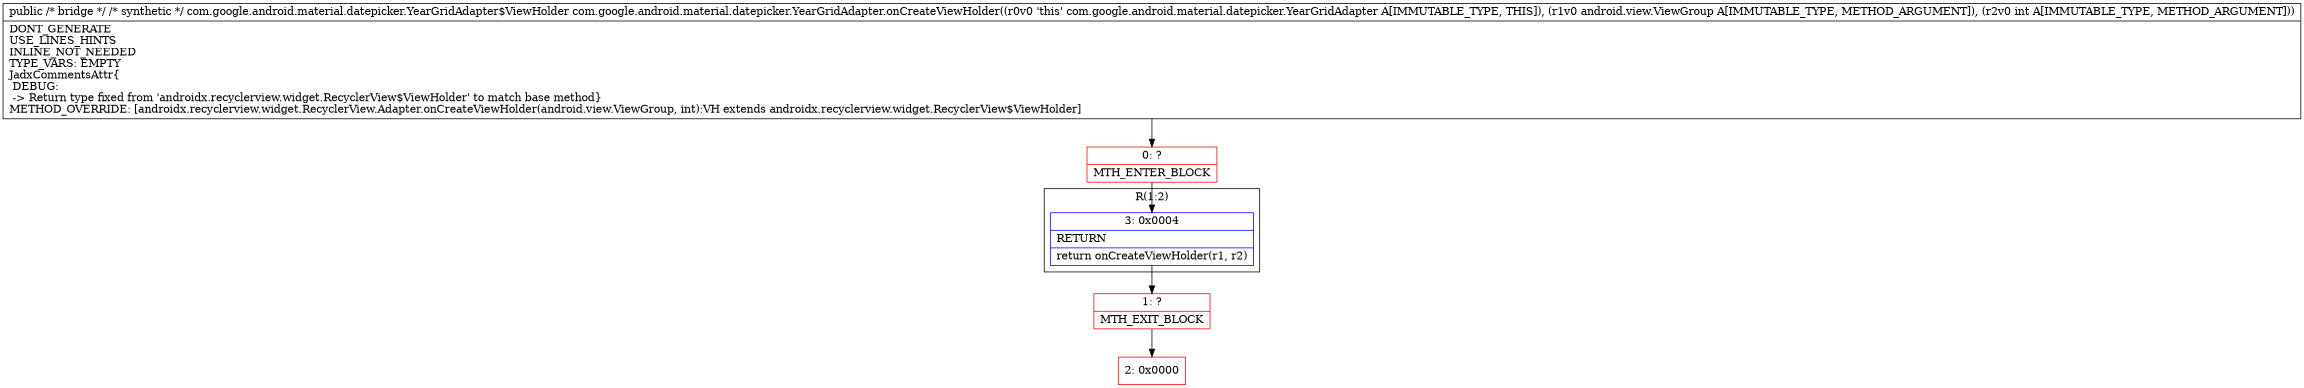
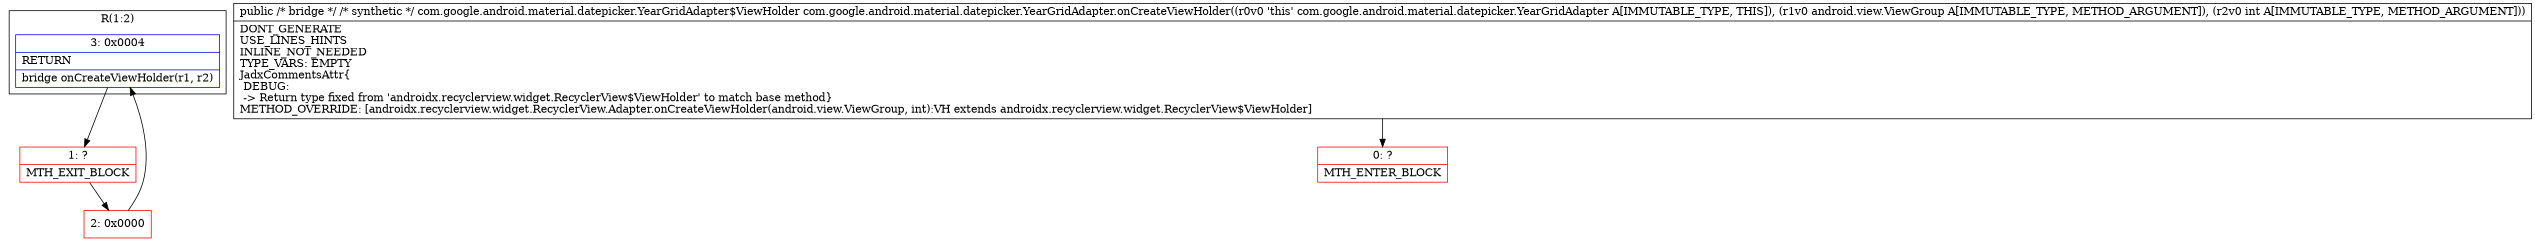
edge "0: ?" -> "3: 0x0004": now "2: 0x0000" -> "3: 0x0004"
node "3: 0x0004": text "return onCreateViewHolder(r1, r2)" -> "bridge onCreateViewHolder(r1, r2)"
